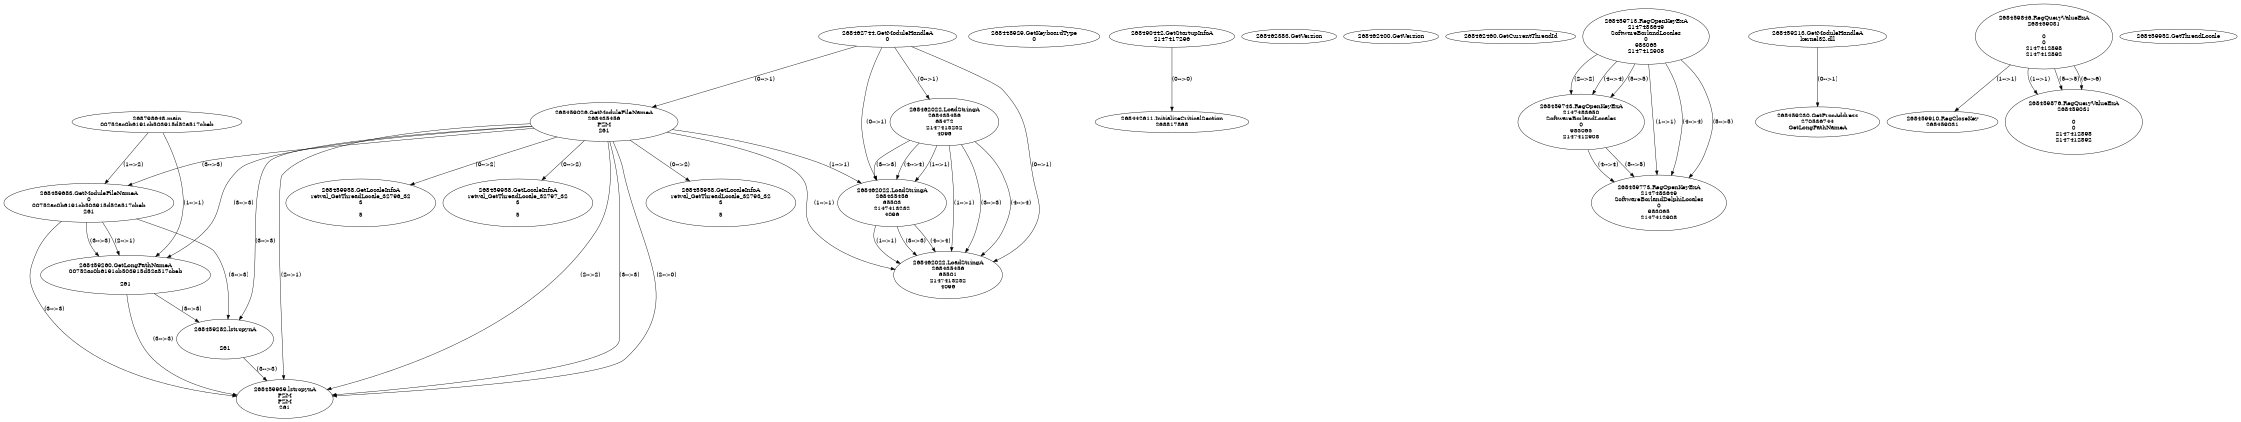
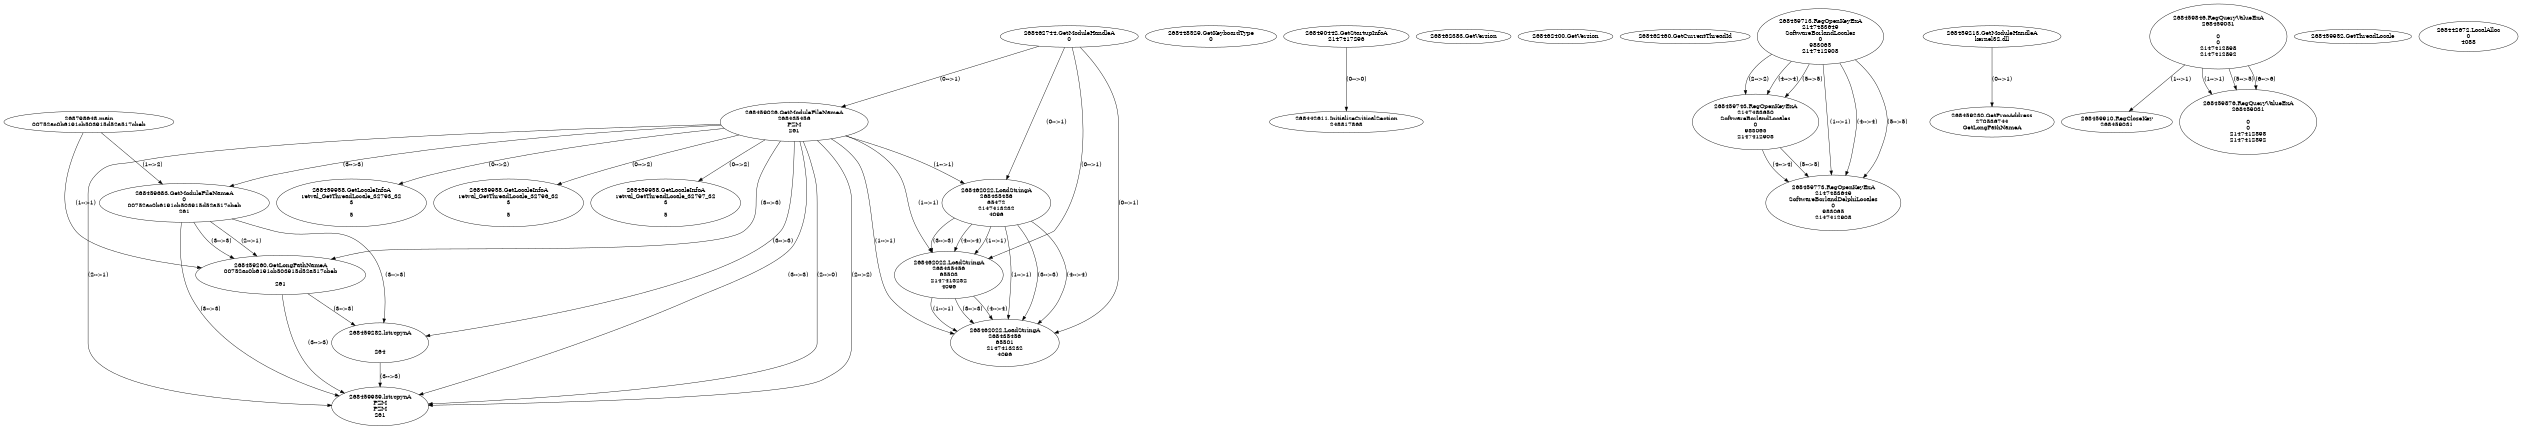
node "268448929.GetKeyboardType 0": label "268448929.GetKeyboardType 0" -> "268448529.GetKeyboardType 0"
node "268442672.LocalAlloc 0 4088": added
node "268442611.InitializeCriticalSection 268817868": label "268442611.InitializeCriticalSection 268817868" -> "268442611.InitializeCriticalSection 248817868"
edge "268459026.GetModuleFileNameA 268435456 PZM 261" -> "268462022.LoadStringA 268435456 65472 2147413232 4096": added, label "(1-->1)"
node "268455958.GetLocaleInfoA retval_GetThreadLocale_32793_32 3 5": label "268455958.GetLocaleInfoA retval_GetThreadLocale_32793_32 3 5" -> "268459958.GetLocaleInfoA retval_GetThreadLocale_32793_32 3 5"
node "268459282.lstrcpynA 261": label "268459282.lstrcpynA 261" -> "268459282.lstrcpynA 264"
